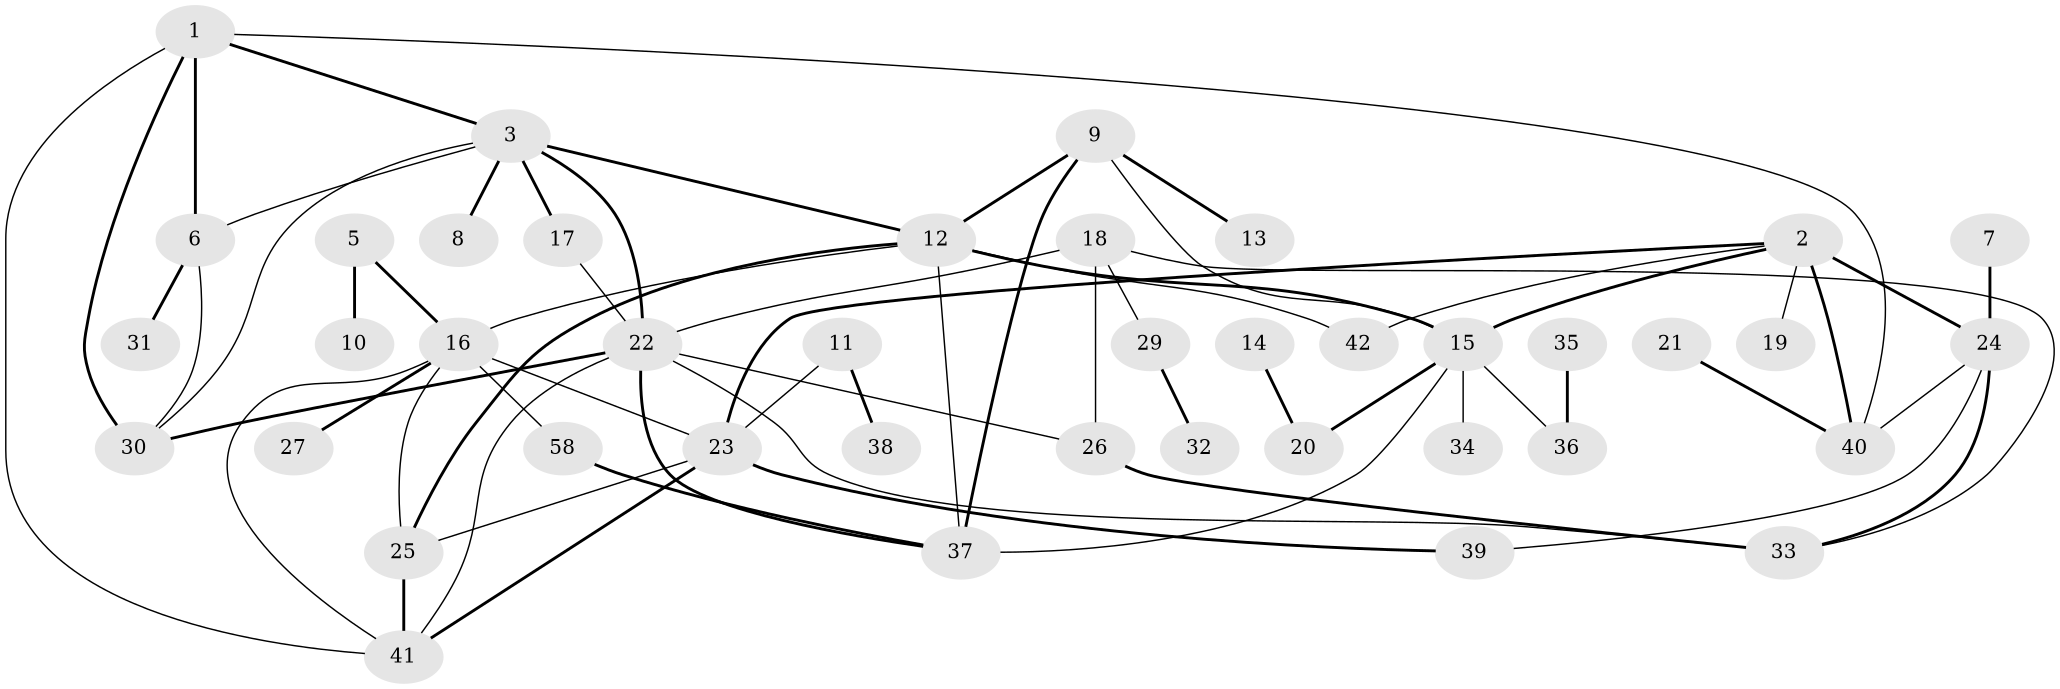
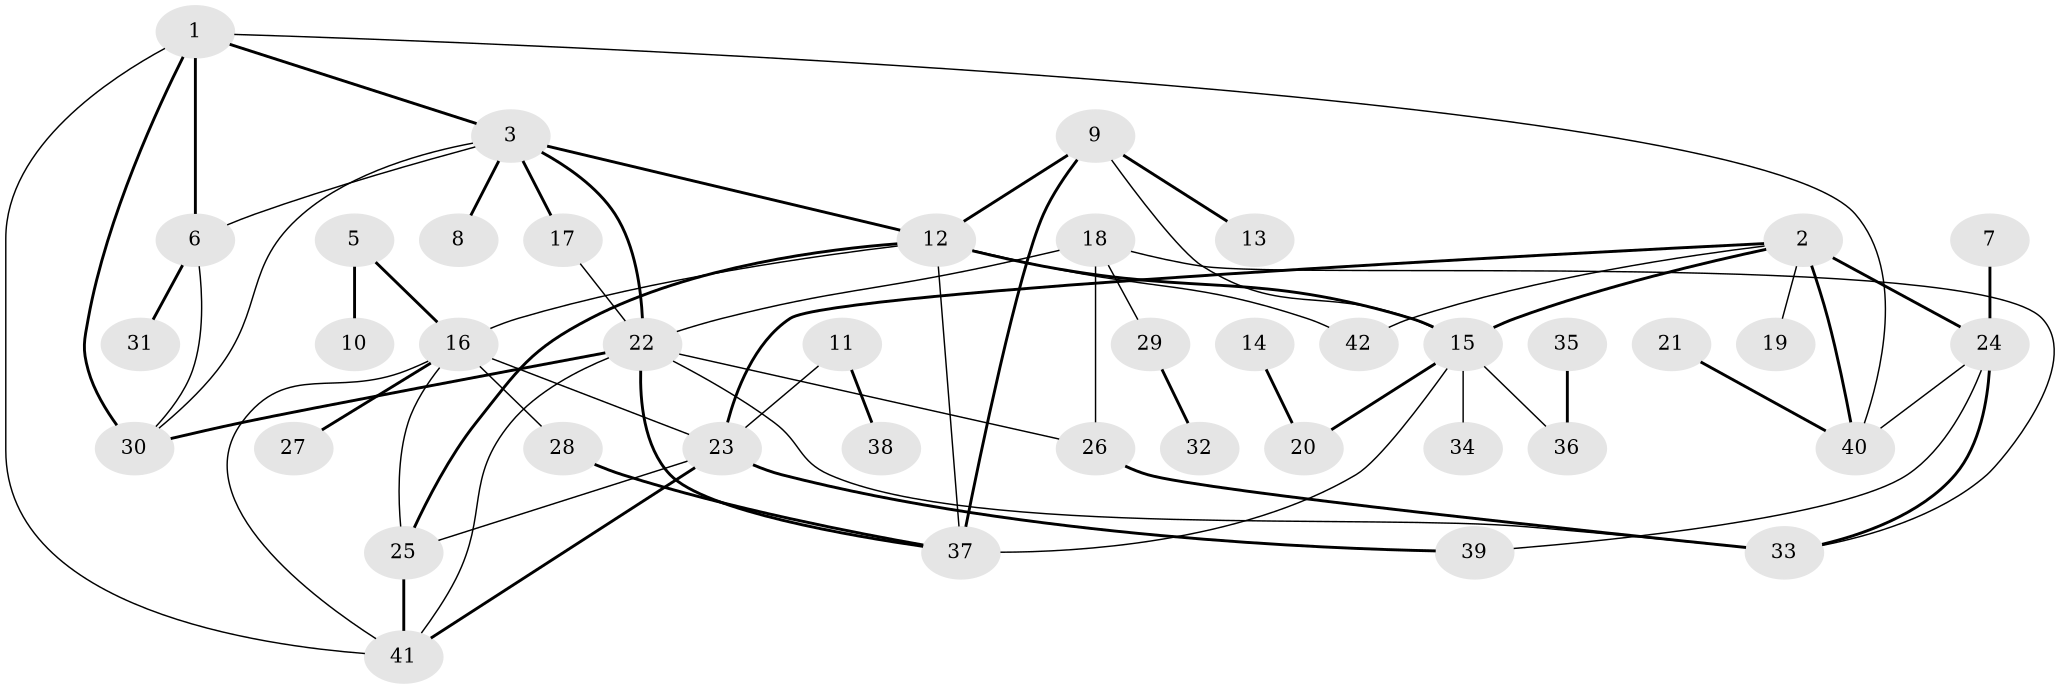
node "58": label "58" -> "28"
